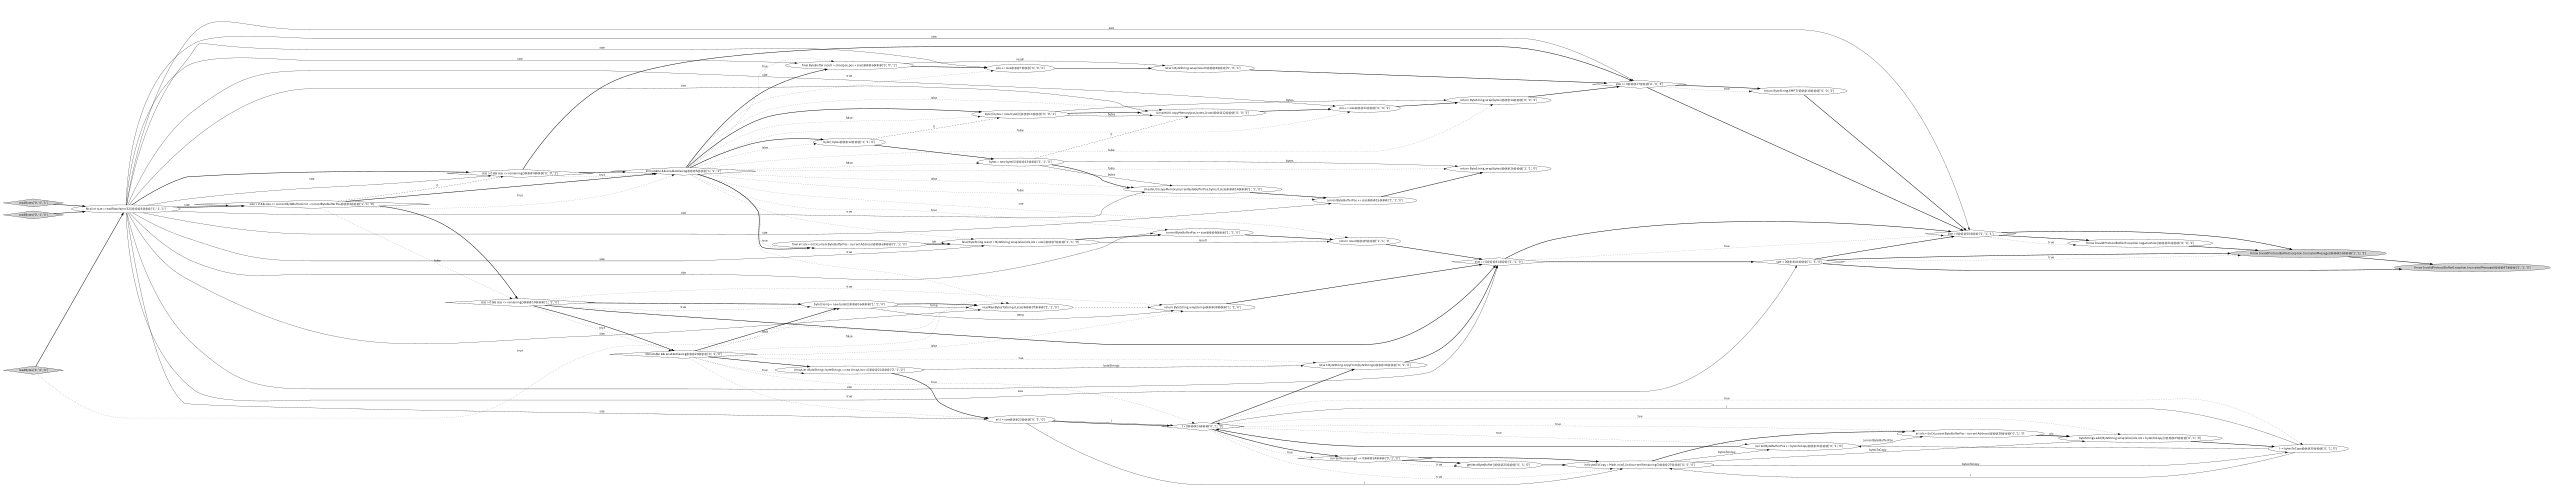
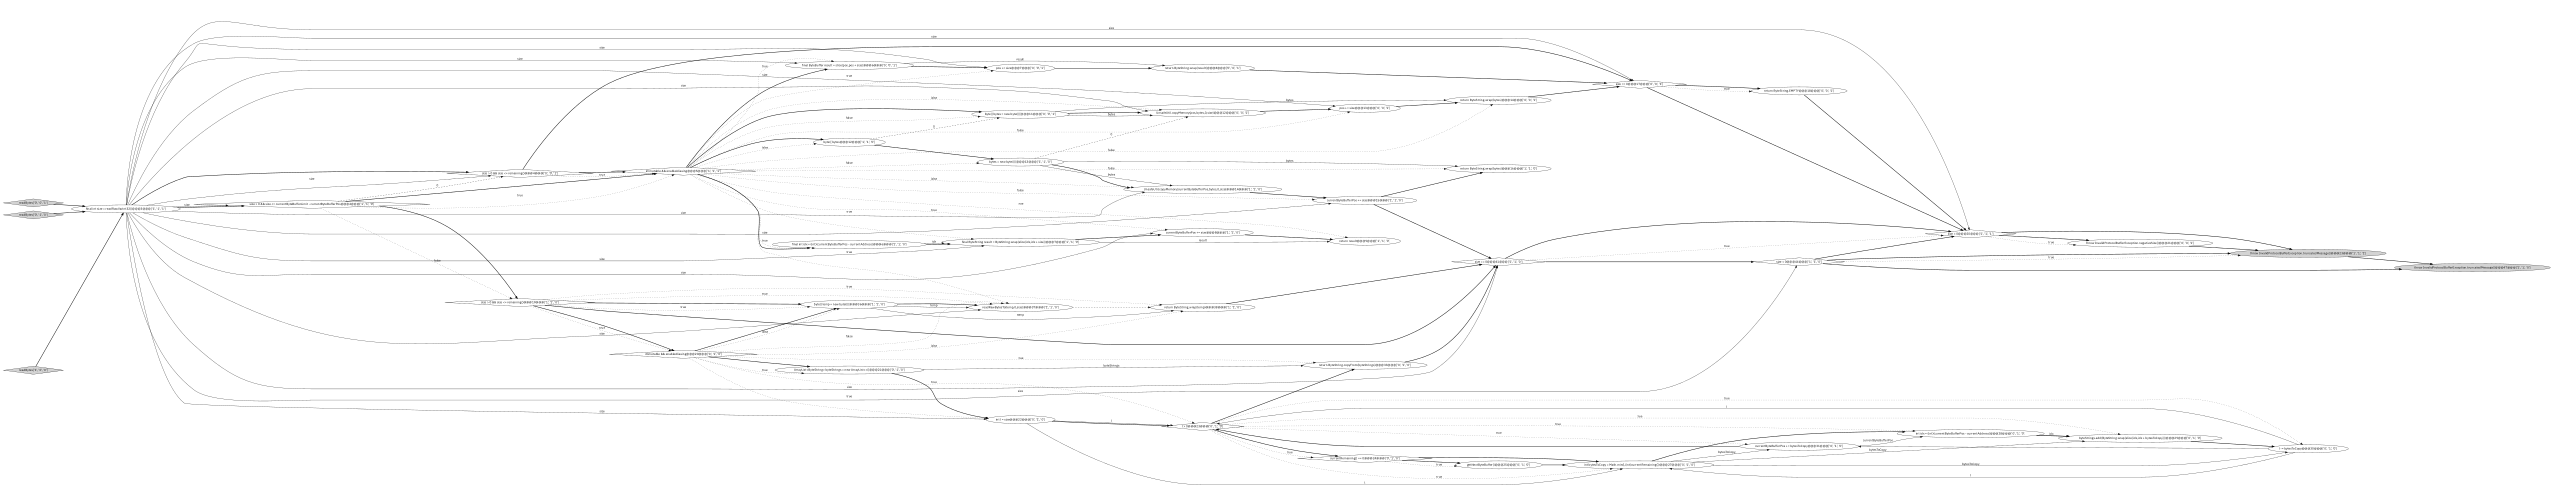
edge "return result@@@9@@@['1', '1', '0']" -> "size == 0@@@41@@@['1', '1', '0']": now "currentByteBufferPos += size@@@15@@@['1', '1', '0']" -> "size == 0@@@41@@@['1', '1', '0']"
edge "readBytes['1', '0', '0']" -> "readRawBytesTo(temp,0,size)@@@37@@@['1', '1', '0']": now "size > 0 && size <= remaining()@@@19@@@['1', '1', '0']" -> "readRawBytesTo(temp,0,size)@@@37@@@['1', '1', '0']"
